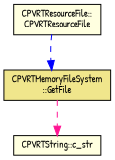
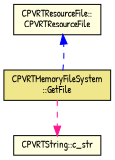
edge "CPVRTResourceFile:: CPVRTResourceFile" -> "CPVRTMemoryFileSystem ::GetFile": reversed
